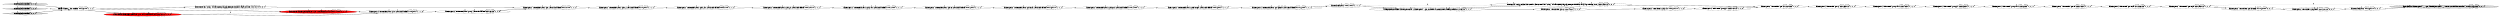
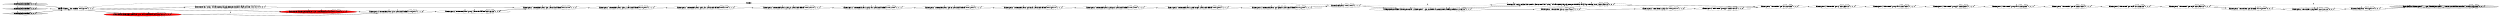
edge "OneTest thisTest = new OneTest()@@@3@@@['1', '1', '1']" -> "thisTest.checkStatus()@@@17@@@['1', '1', '1']": added, label "thisTest"
